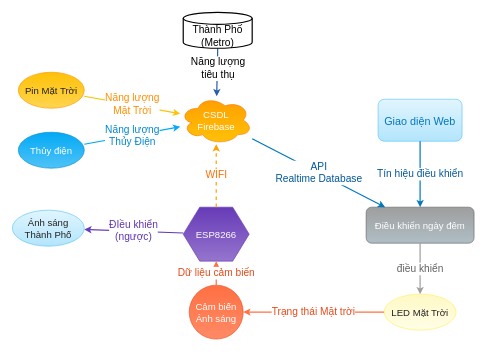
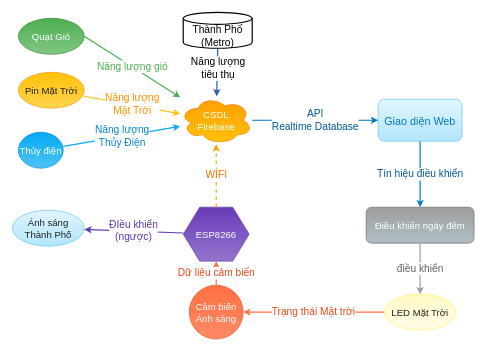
node "Quạt Gió": added
edge "Quạt Gió" -> "CSDL Firebase": added, label "Năng lượng gió"
node "Thủy điện": size 66x36 -> 45x36
edge "CSDL Firebase" -> "Điều khiển ngày đêm": now "CSDL Firebase" -> "Giao diện Web"
